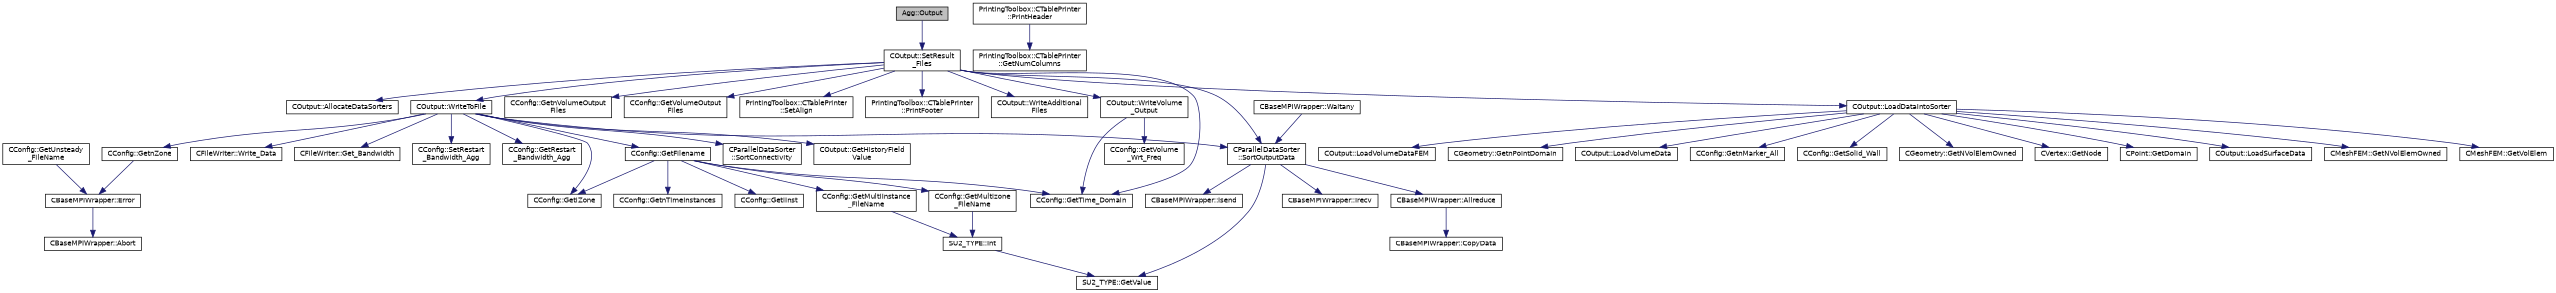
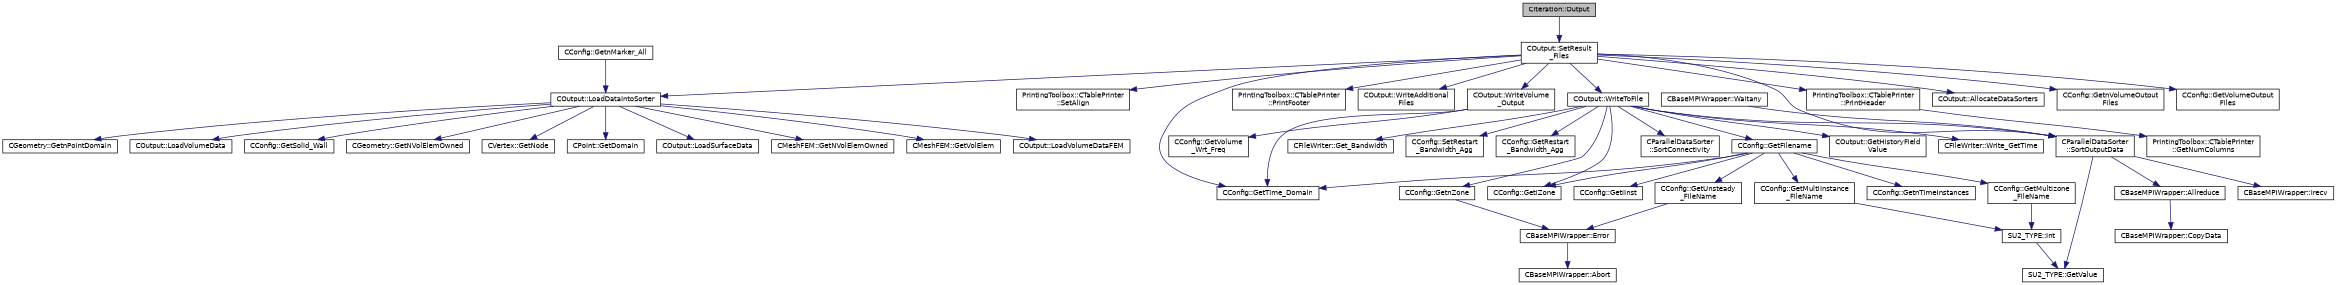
node "Agg::Output": label "Agg::Output" -> "CIteration::Output"
edge "COutput::SetResult _Files" -> "PrintingToolbox::CTablePrinter ::PrintHeader": added
edge "COutput::LoadDataIntoSorter" -> "CConfig::GetnMarker_All": reversed
node "CFileWriter::Write_Data": label "CFileWriter::Write_Data" -> "CFileWriter::Write_GetTime"
edge "CConfig::GetFilename" -> "CConfig::GetUnsteady _FileName": added
node "CBaseMPIWrapper::Isend": removed
